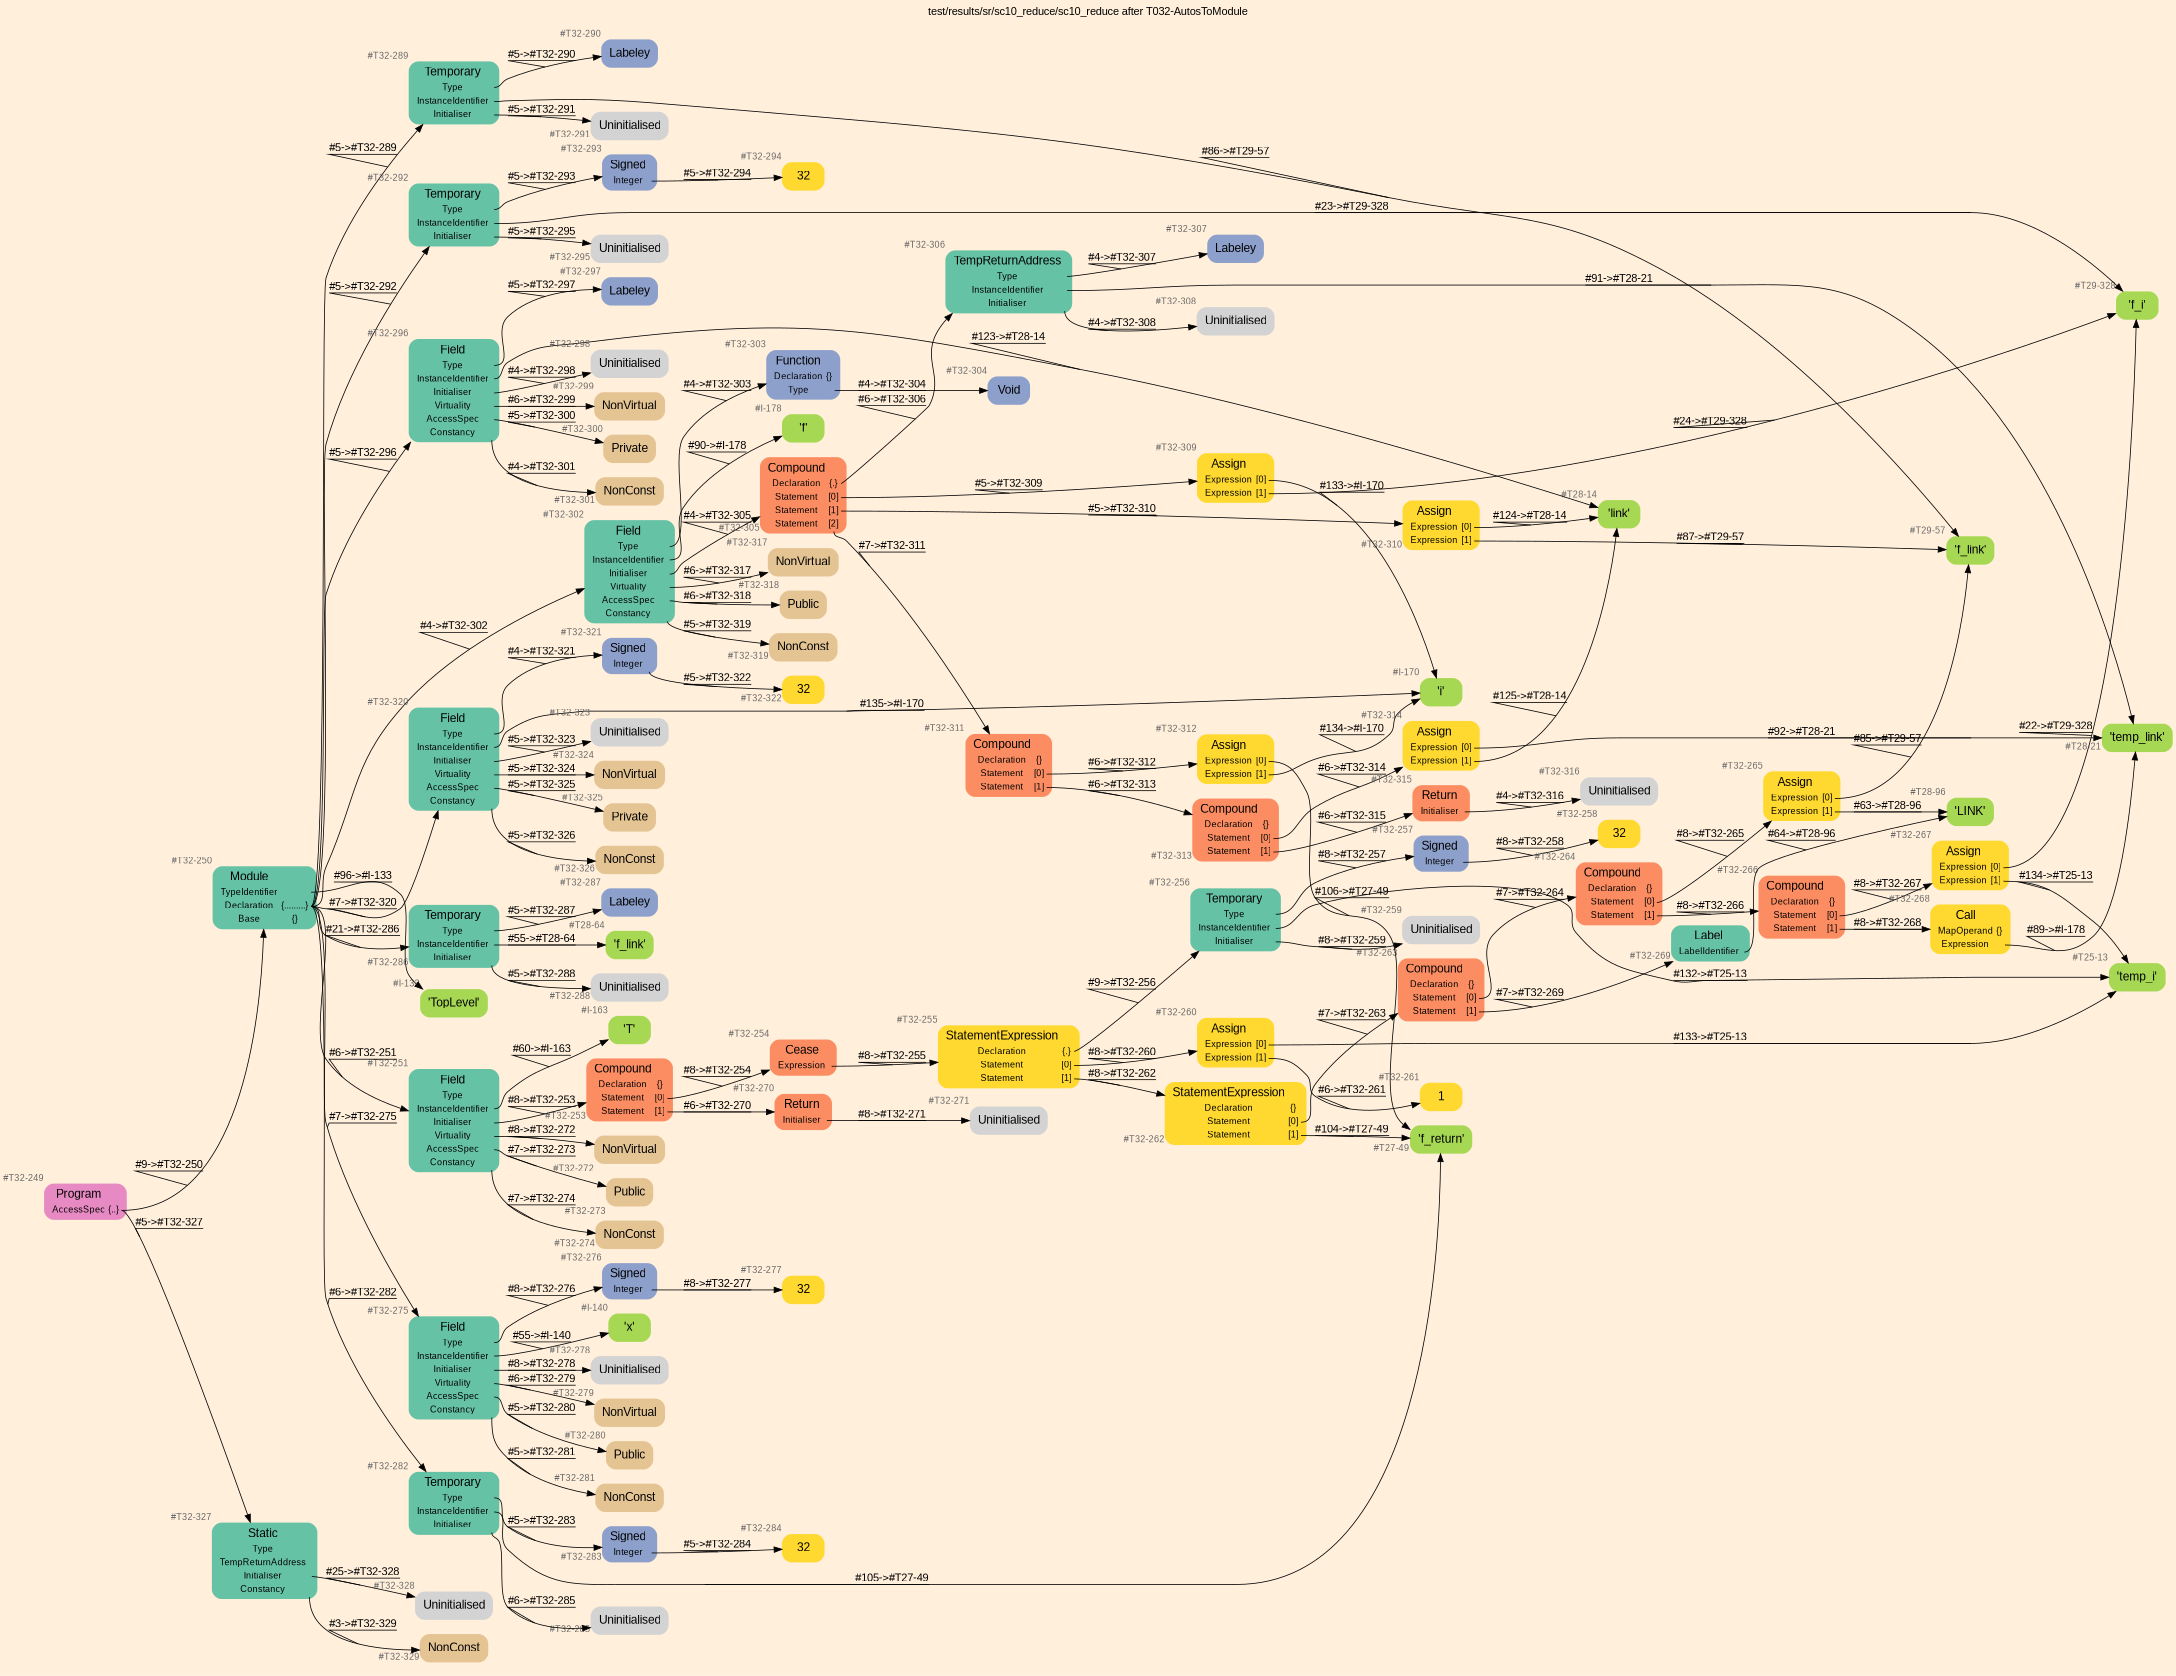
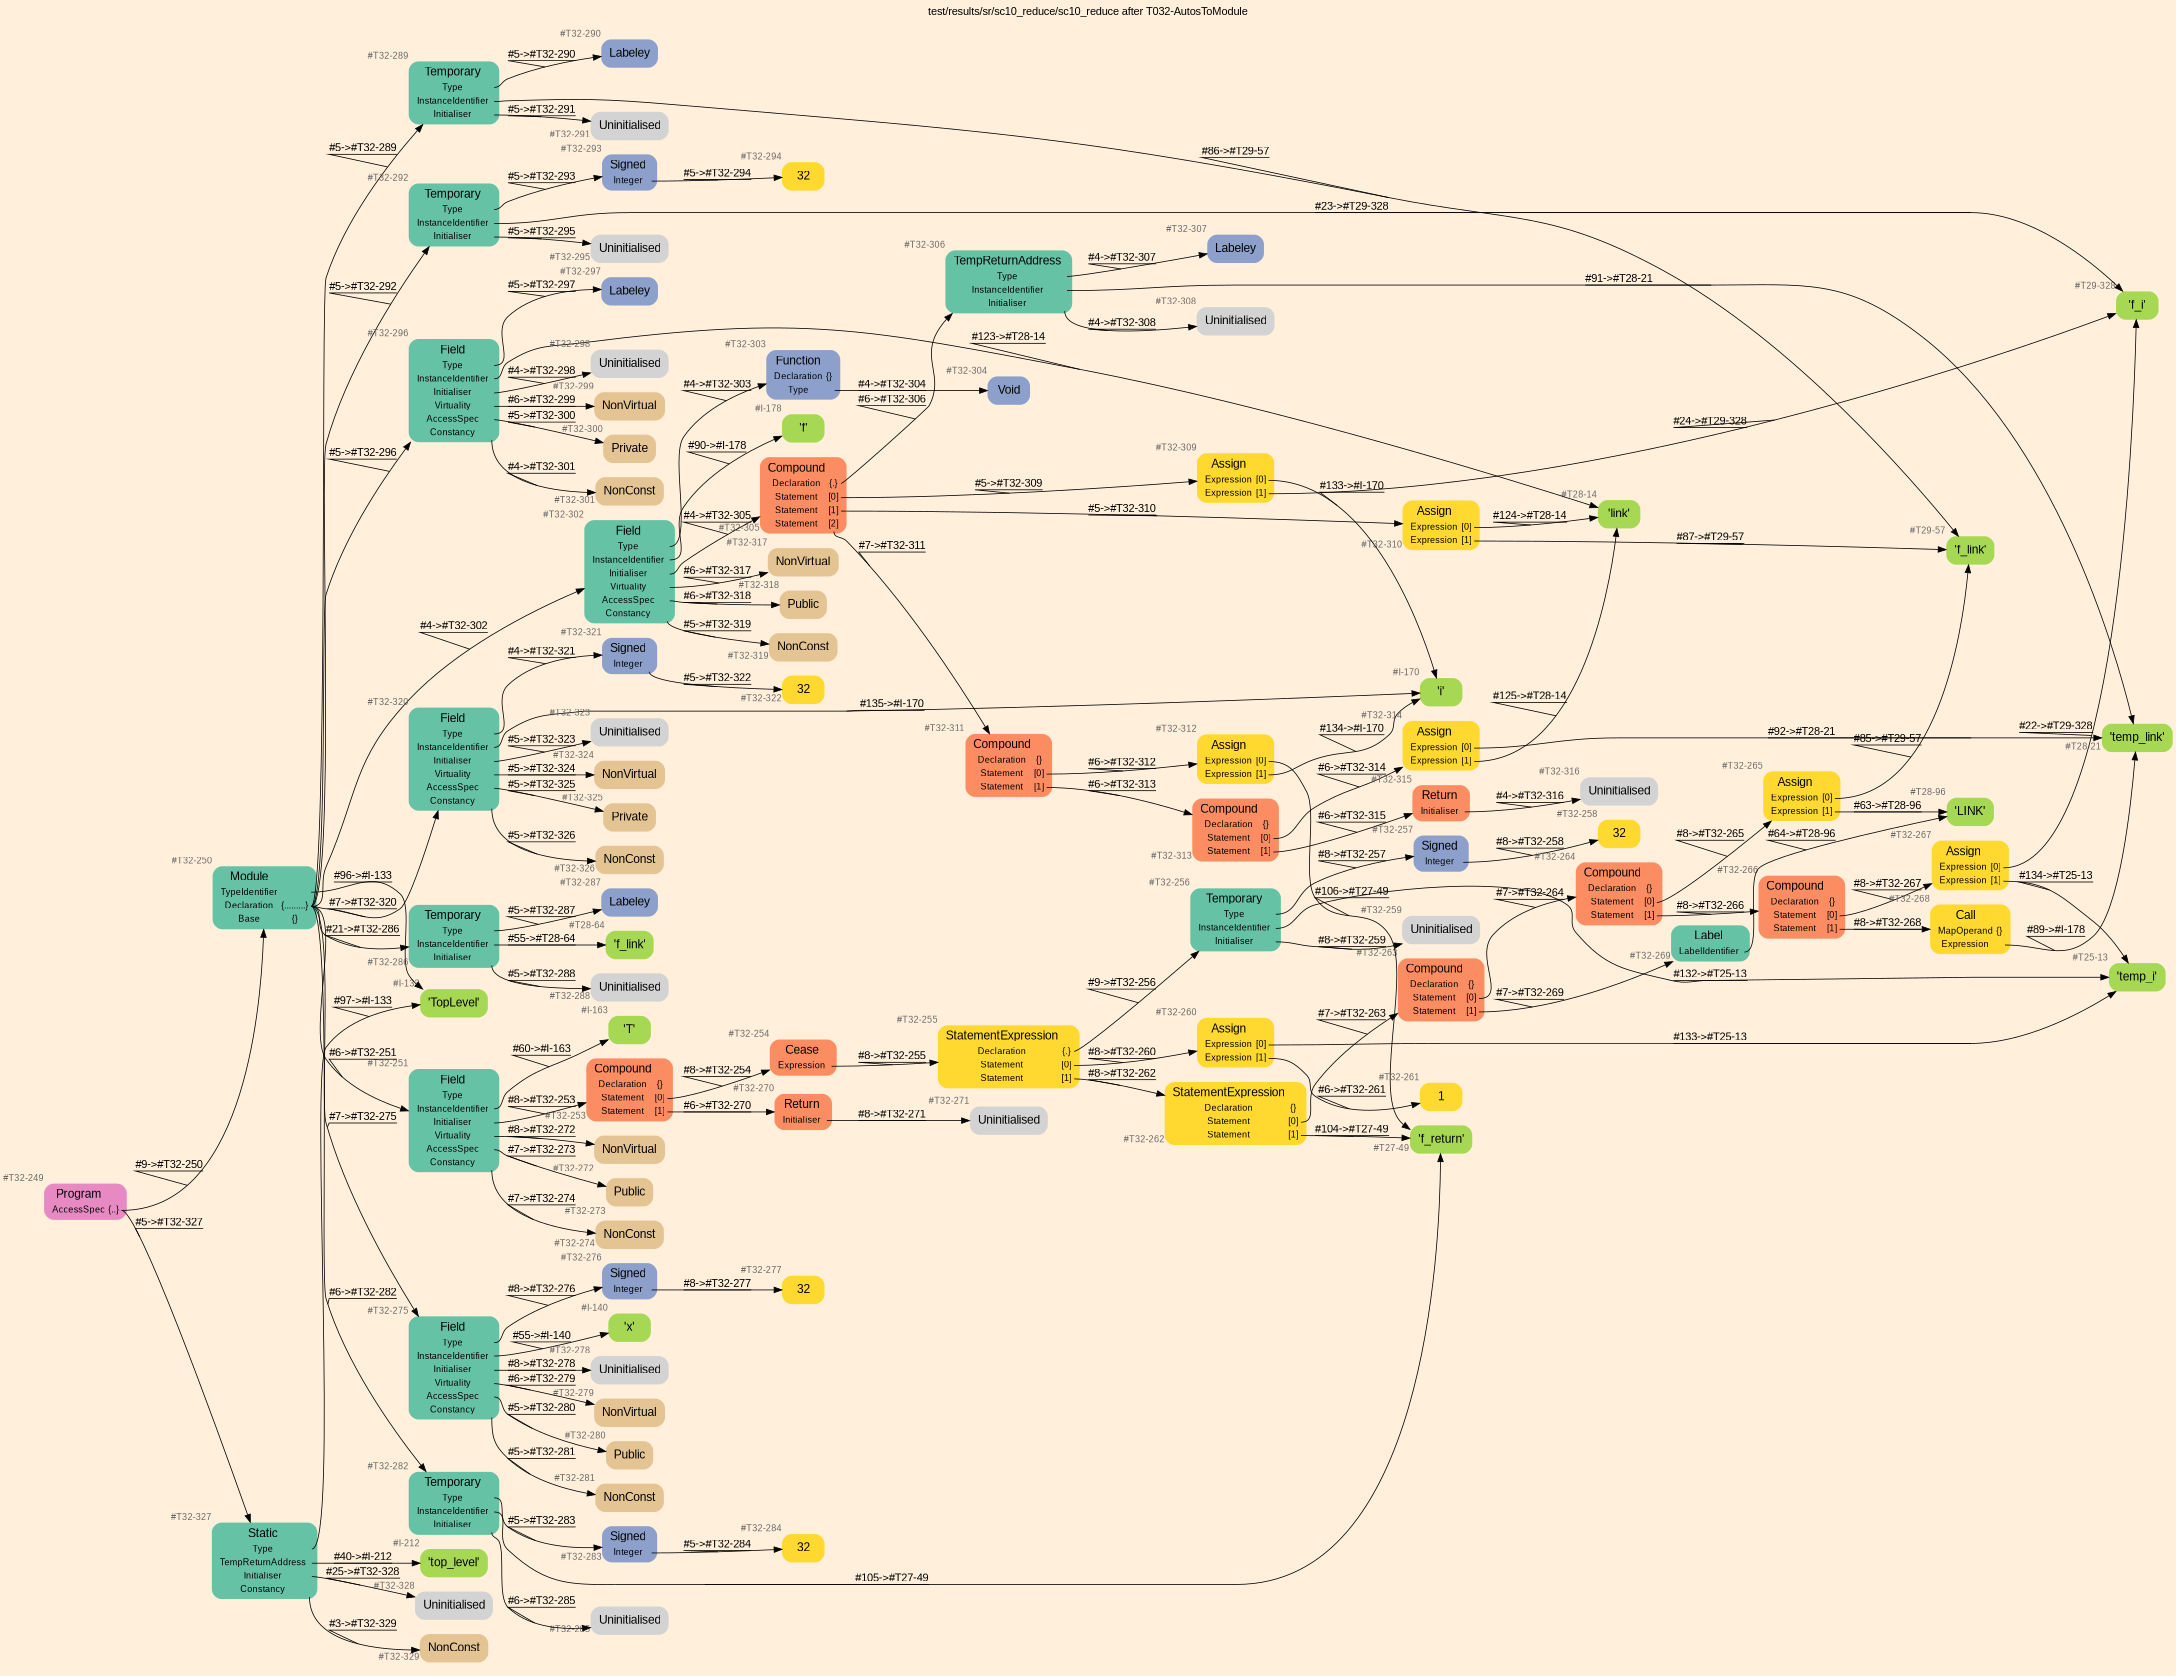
edge "Static" -> "'TopLevel'": added, label "#97->#I-133"
node "'top_level'": added
